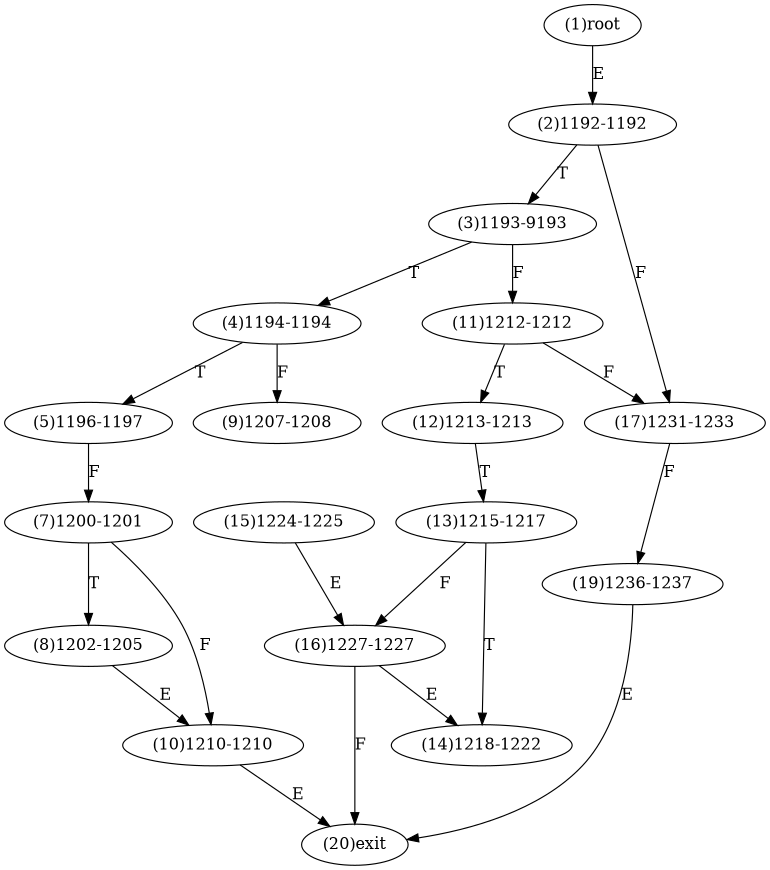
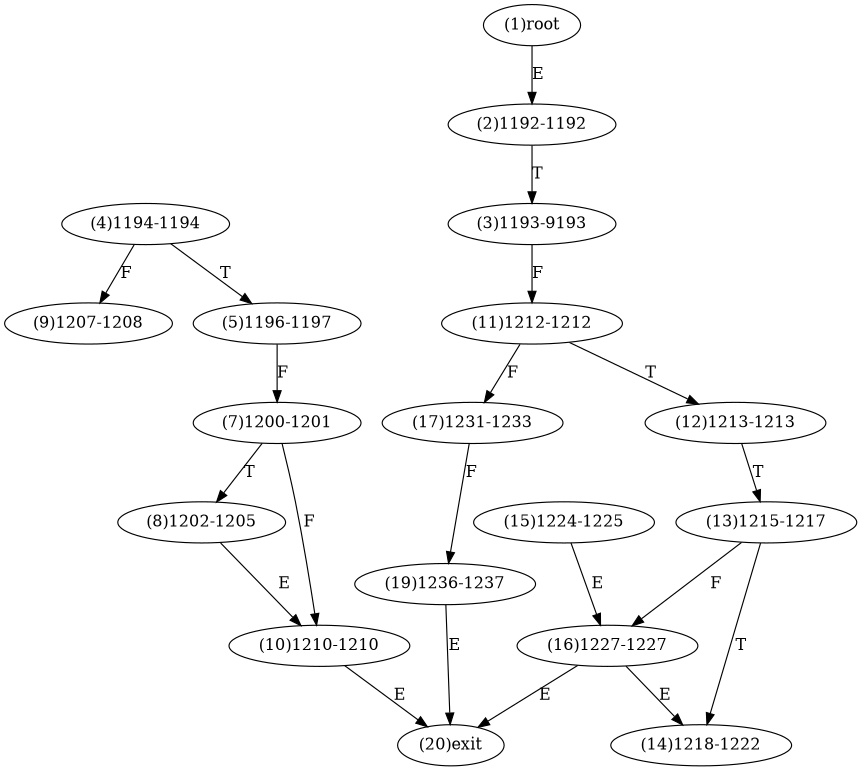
edge "(2)1192-1192" -> "(17)1231-1233": removed, label "F"
edge "(3)1193-9193" -> "(4)1194-1194": removed, label "T"
edge "(16)1227-1227" -> "(20)exit": label "F" -> "E"
